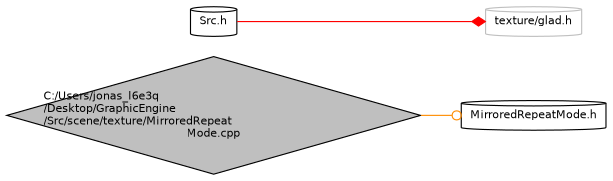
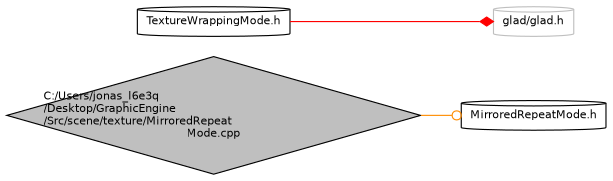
node "Src.h": label "Src.h" -> "TextureWrappingMode.h"
node "texture/glad.h": label "texture/glad.h" -> "glad/glad.h"
